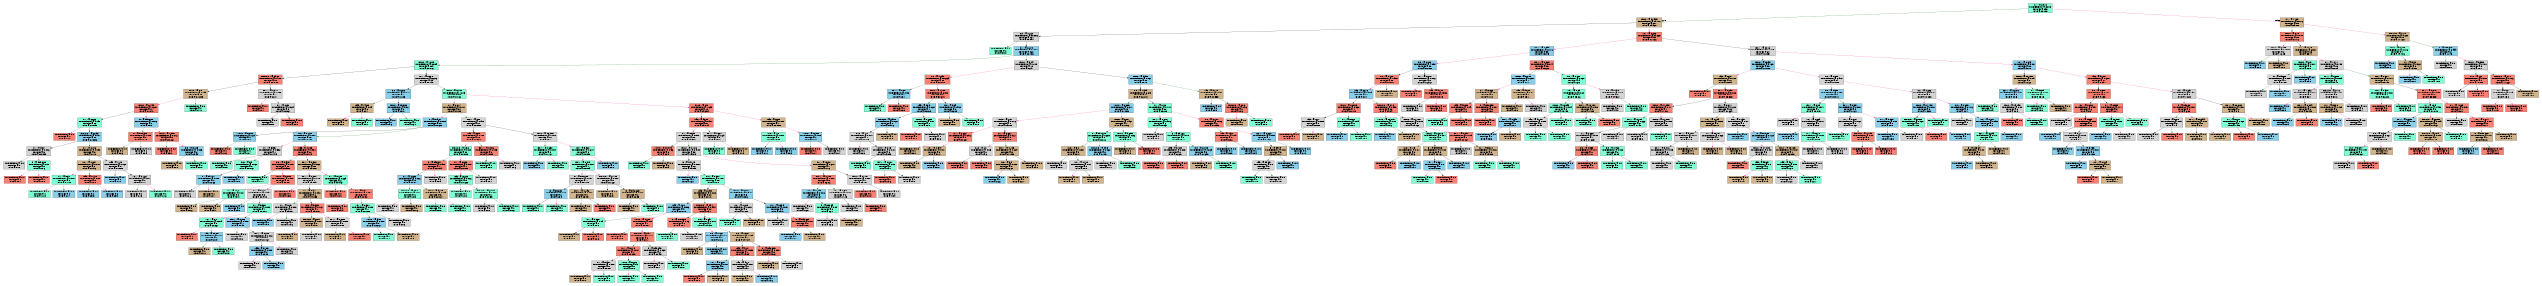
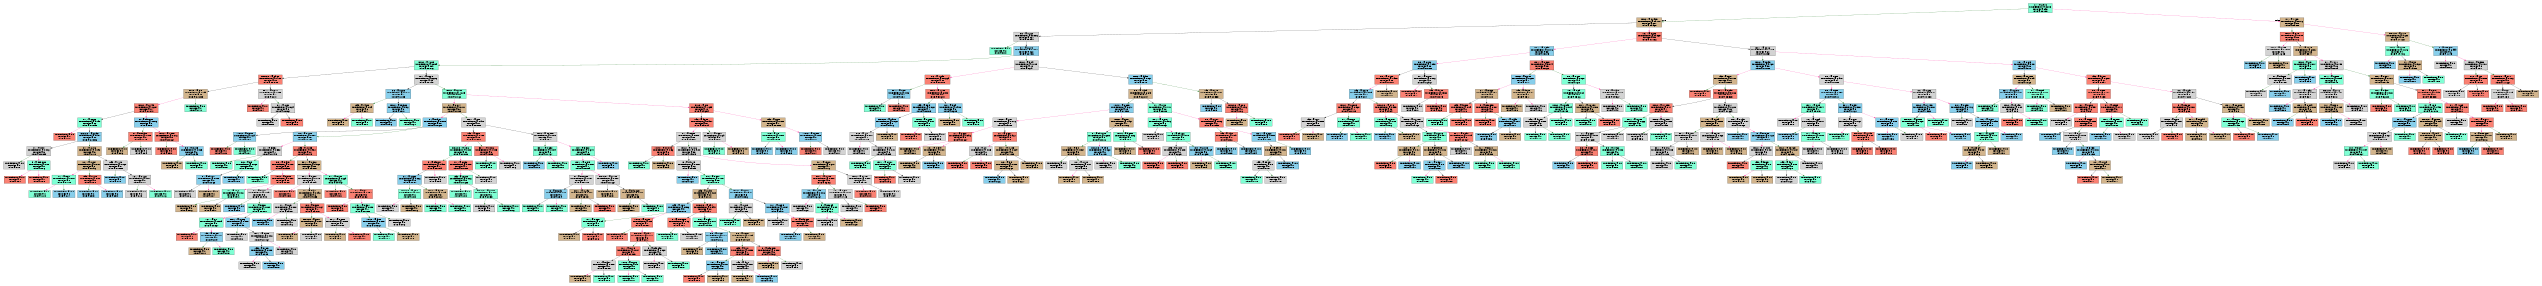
node "squared_error = 0.0 samples = 2 value = 33.2": fillcolor salmon -> aquamarine
